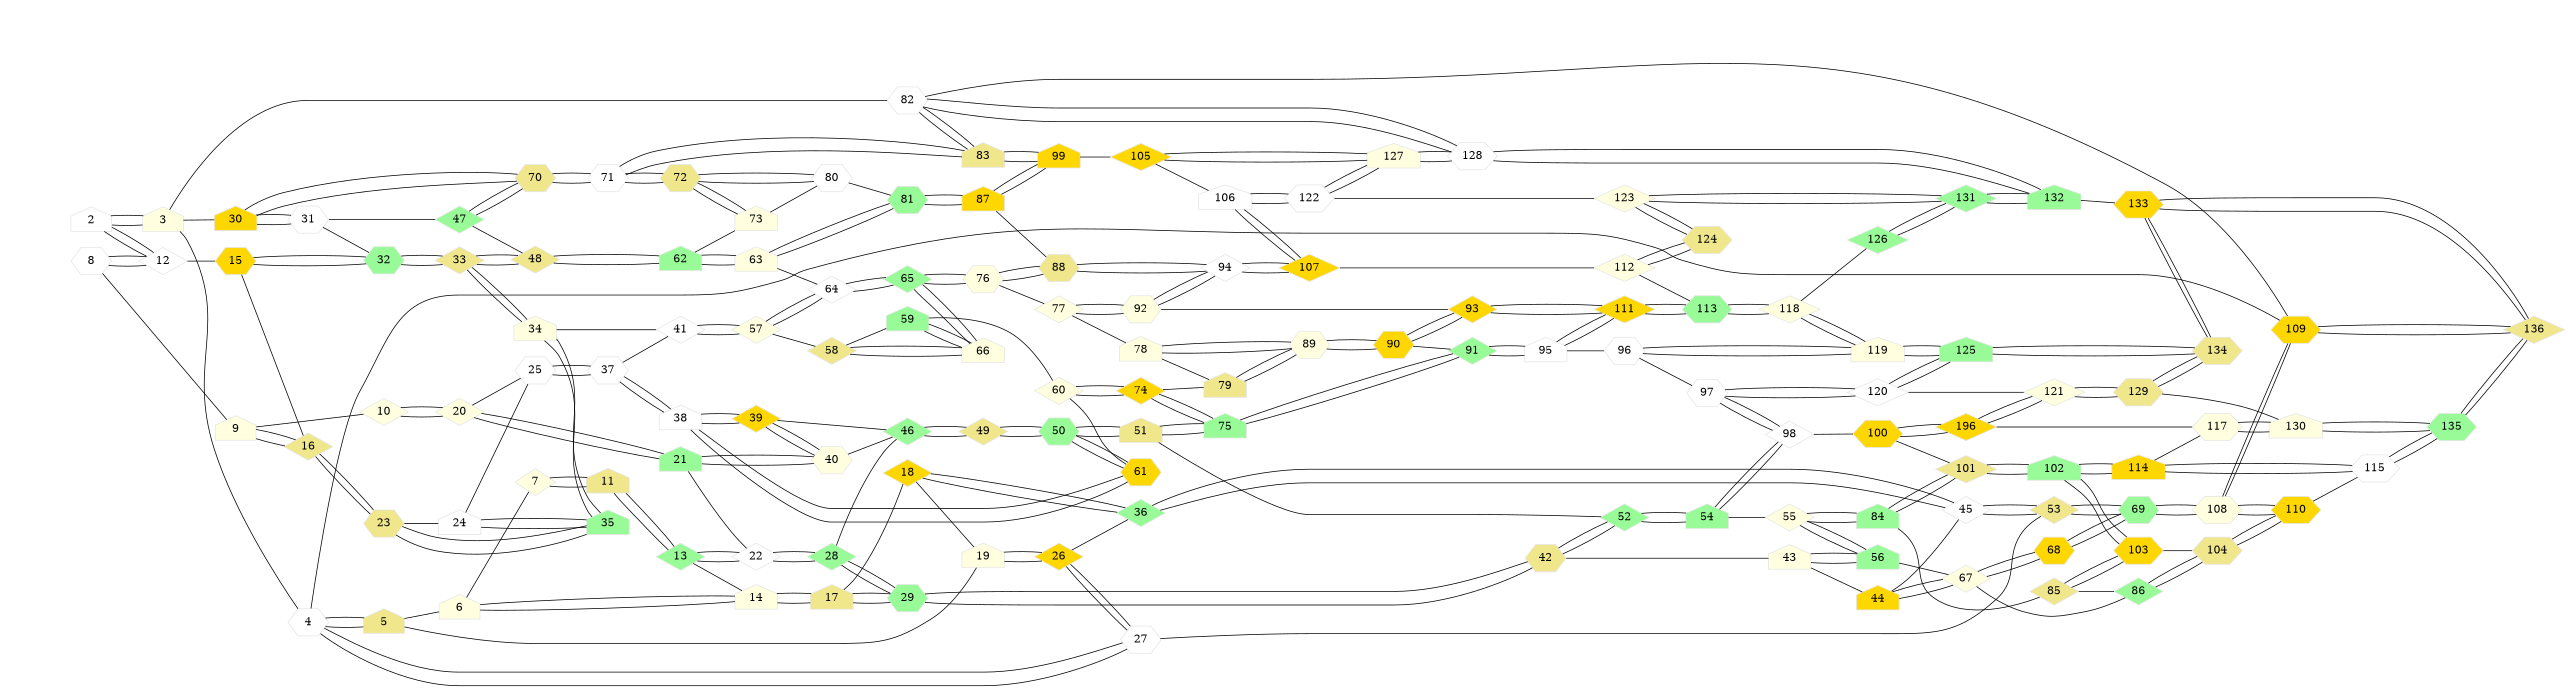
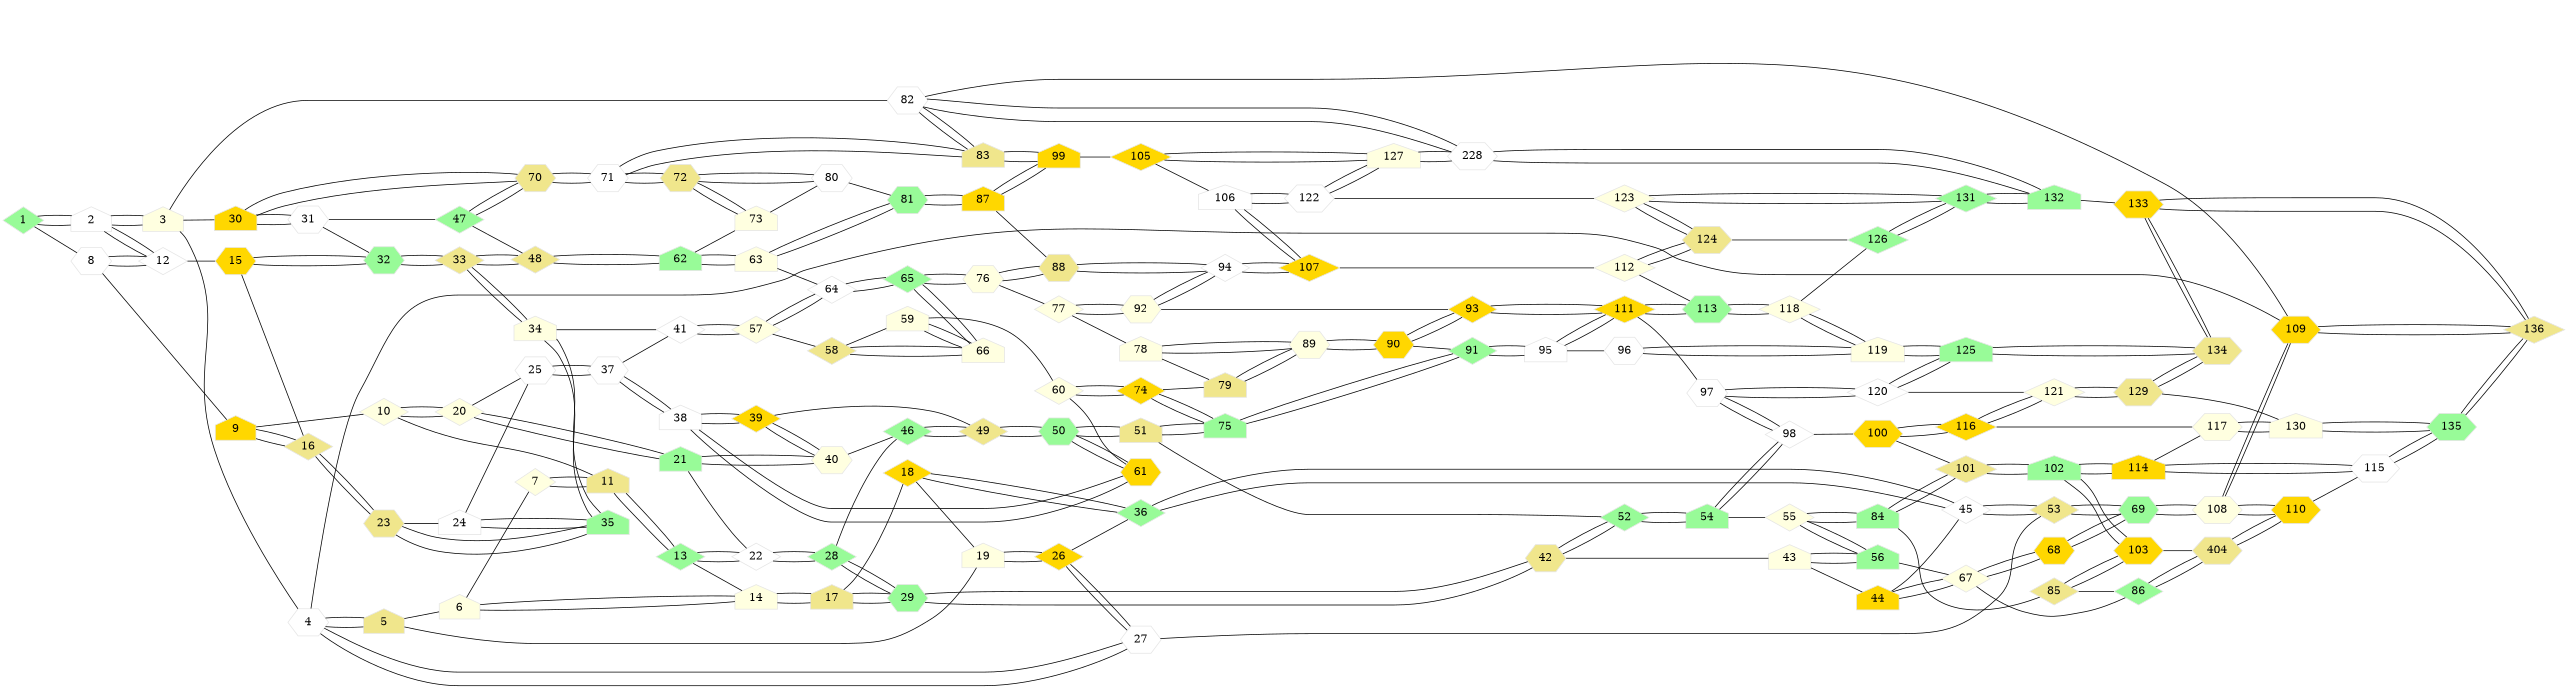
node "128": label "128" -> "228"
node "1": added
edge "124" -- "126": added
node "59": fillcolor palegreen -> lightyellow
edge "96" -- "97": now "111" -- "97"
edge "39" -- "46": now "39" -- "49"
node "196": label "196" -> "116"
node "9": fillcolor lightyellow -> gold
edge "10" -- "11": added
node "104": label "104" -> "404"
